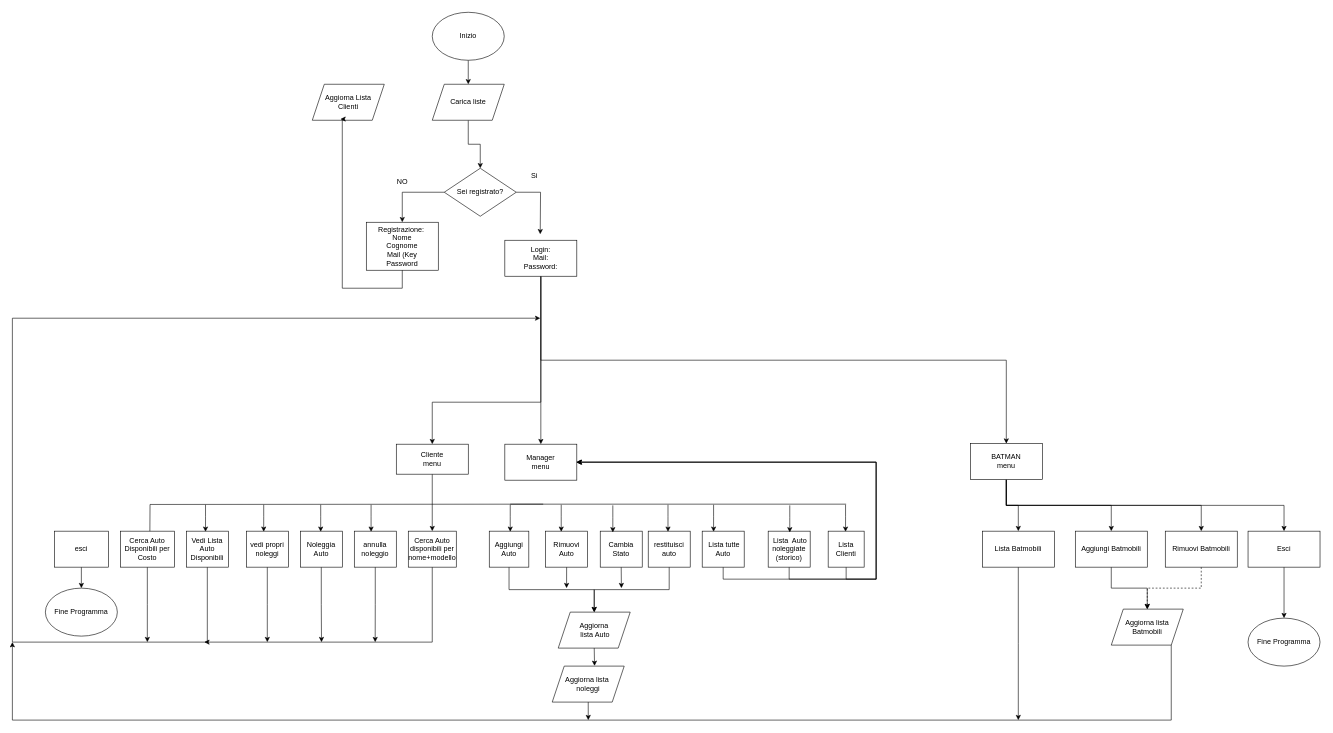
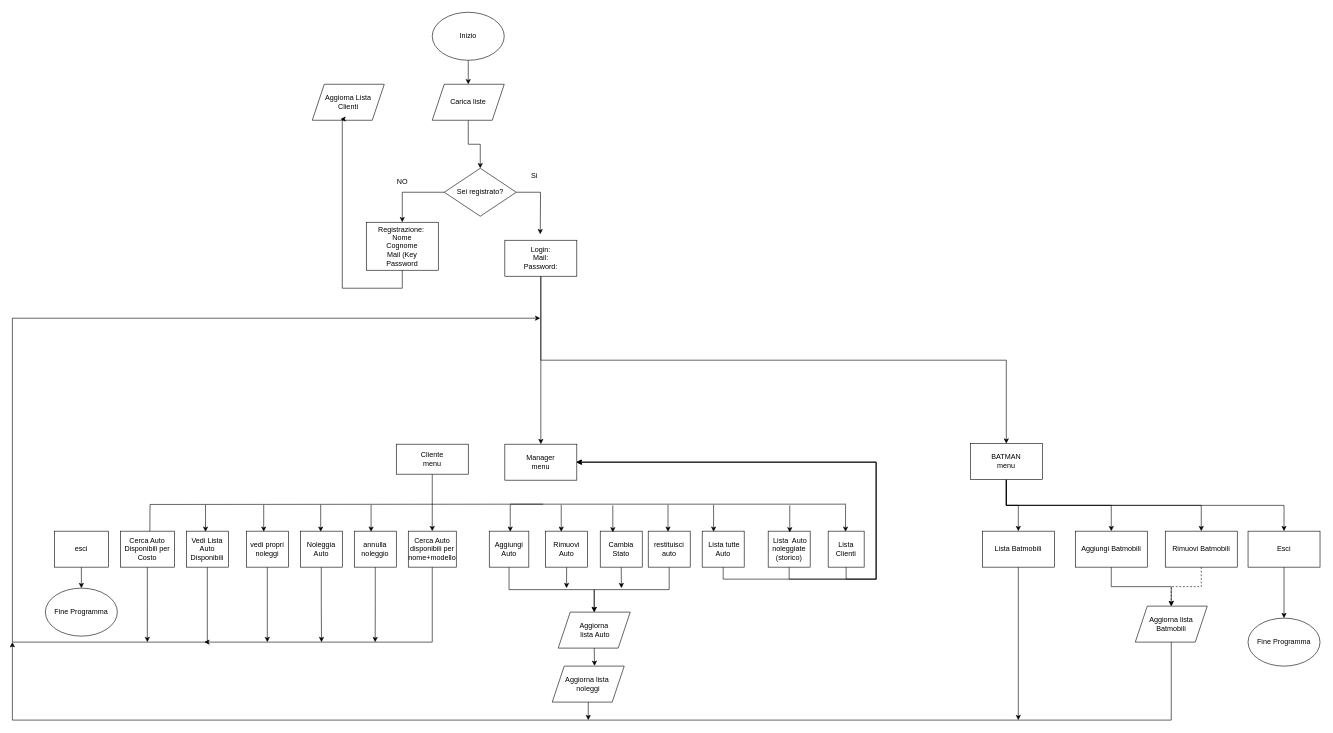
edge "Login: Mail: Password:" -> "Cliente menu": removed
node "Aggiorna lista Batmobili": moved (1148, 627) -> (1172, 624)
